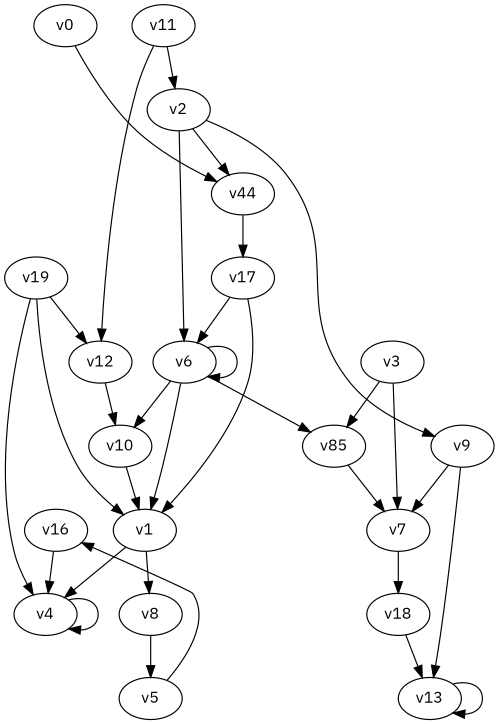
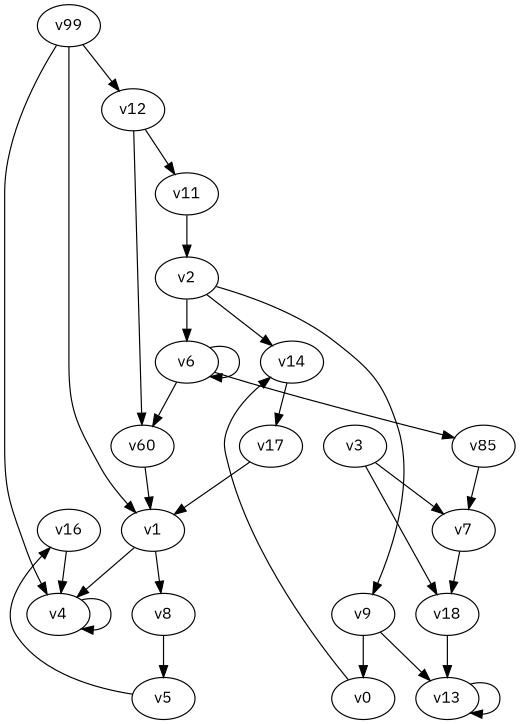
edge "v11" -> "v12": reversed
node "v44": label "v44" -> "v14"
node "v19": label "v19" -> "v99"
edge "v17" -> "v6": removed
edge "v3" -> "v85": now "v3" -> "v18"
edge "v6" -> "v1": removed
node "v10": label "v10" -> "v60"
edge "v9" -> "v7": now "v9" -> "v0"
